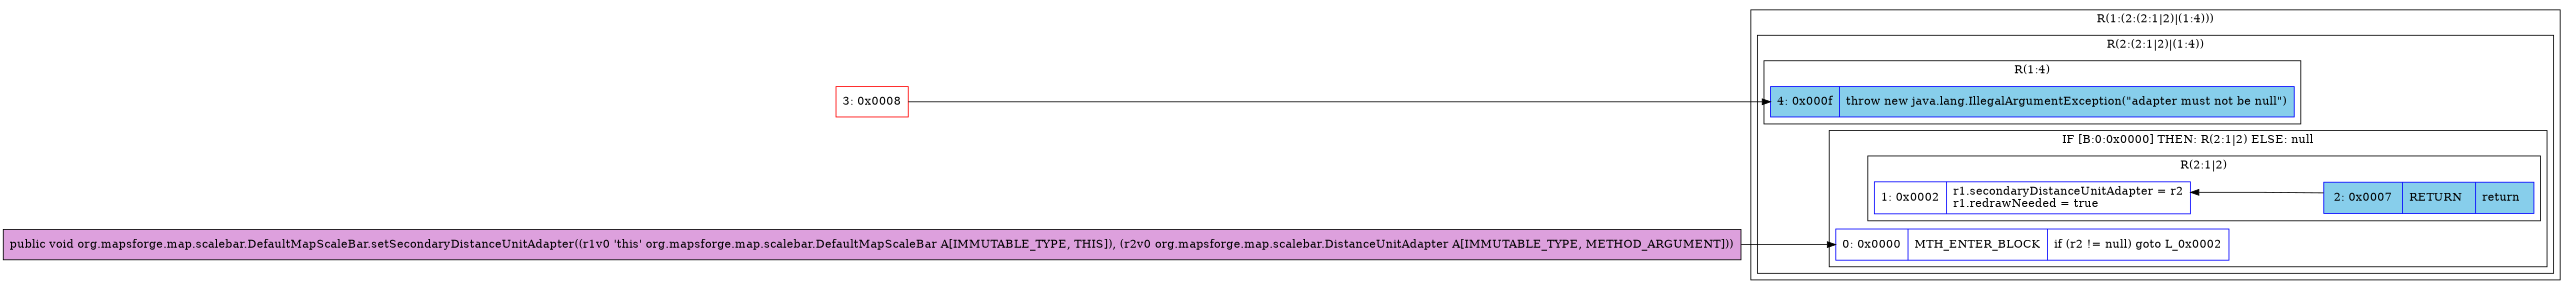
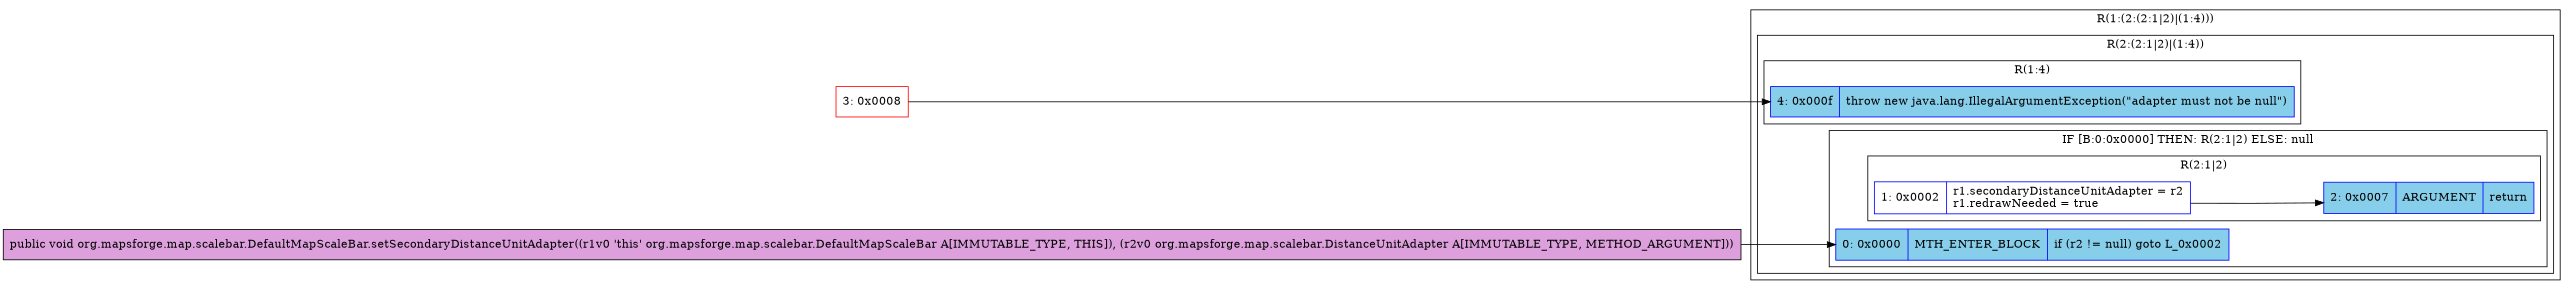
edge "2: 0x0007" -> "1: 0x0002": reversed
node "2: 0x0007": text "RETURN" -> "ARGUMENT"
node "0: 0x0000": fillcolor white -> skyblue
